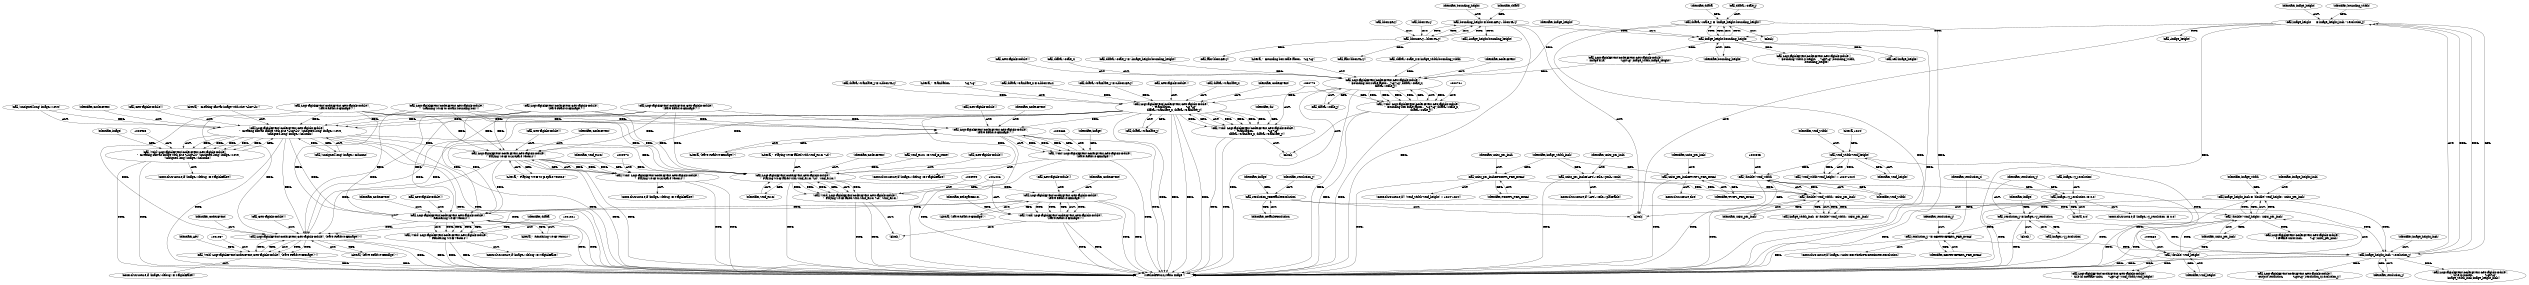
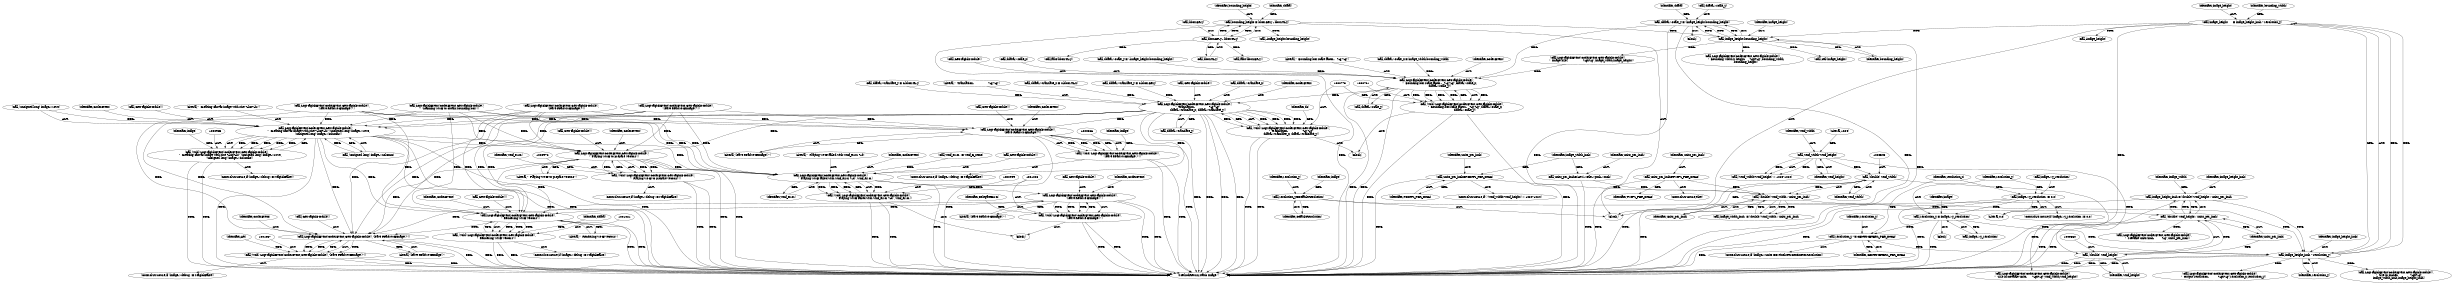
edge "(Call,bbox.BR.y - bbox.TL.y)" -> "(Call,bbox.TL.y)": added, label "CFG:"
edge "(Identifier,image_width_inch)" -> "(Call,units_per_inch=TWIPS_PER_INCH)": removed, label "CFG:"
edge "(Identifier,TWIPS_PER_INCH)" -> "(Call,units_per_inch=TWIPS_PER_INCH)": removed, label "AST:"
node "(ControlStructure,if ((API)->File->placeable))": removed
